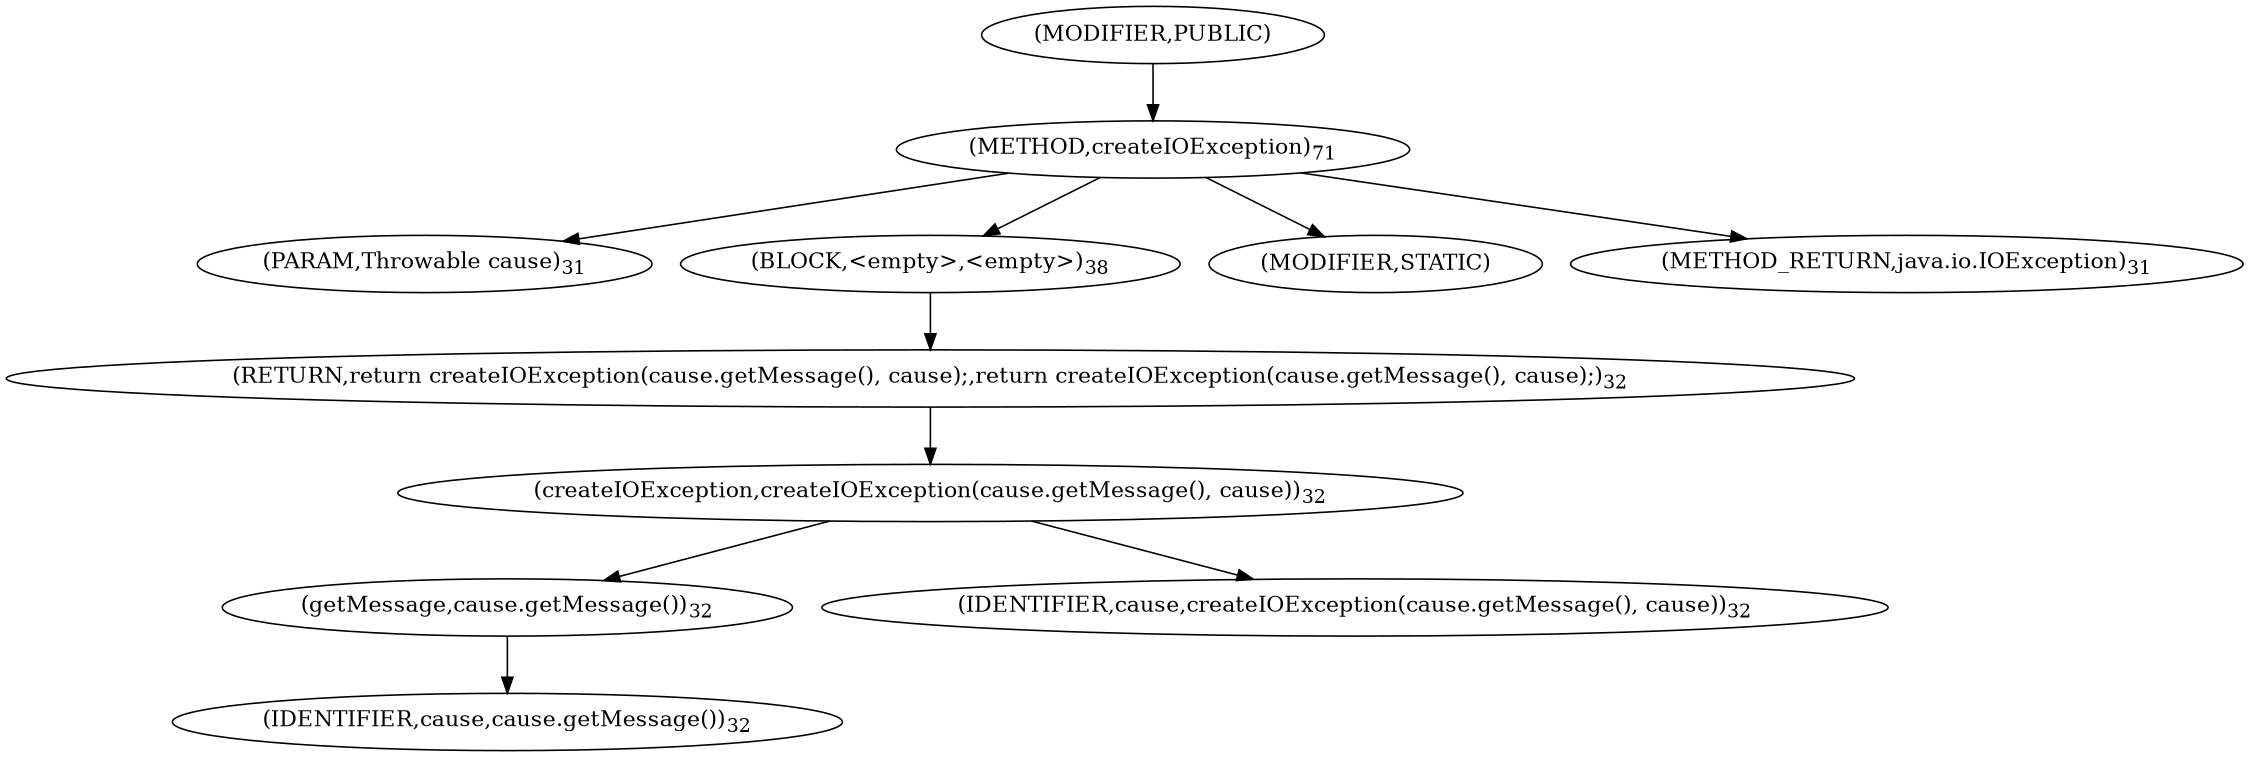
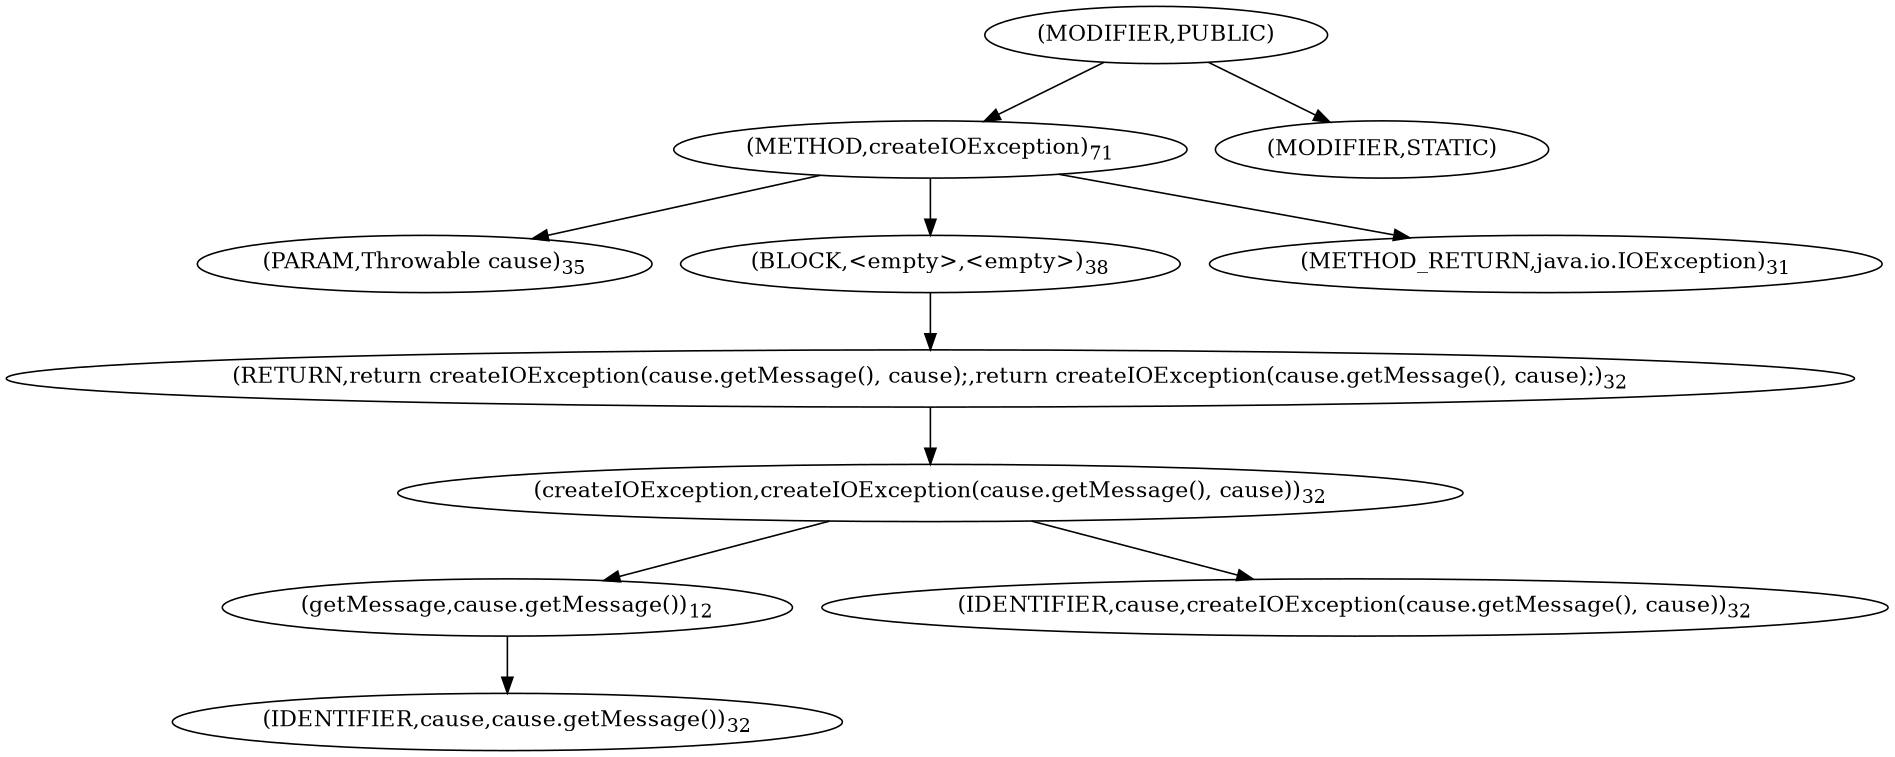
edge "(METHOD,createIOException)" -> "(MODIFIER,STATIC)": now "(MODIFIER,PUBLIC)" -> "(MODIFIER,STATIC)"
node "(PARAM,Throwable cause)": text "31" -> "35"
node "(getMessage,cause.getMessage())": text "32" -> "12"
